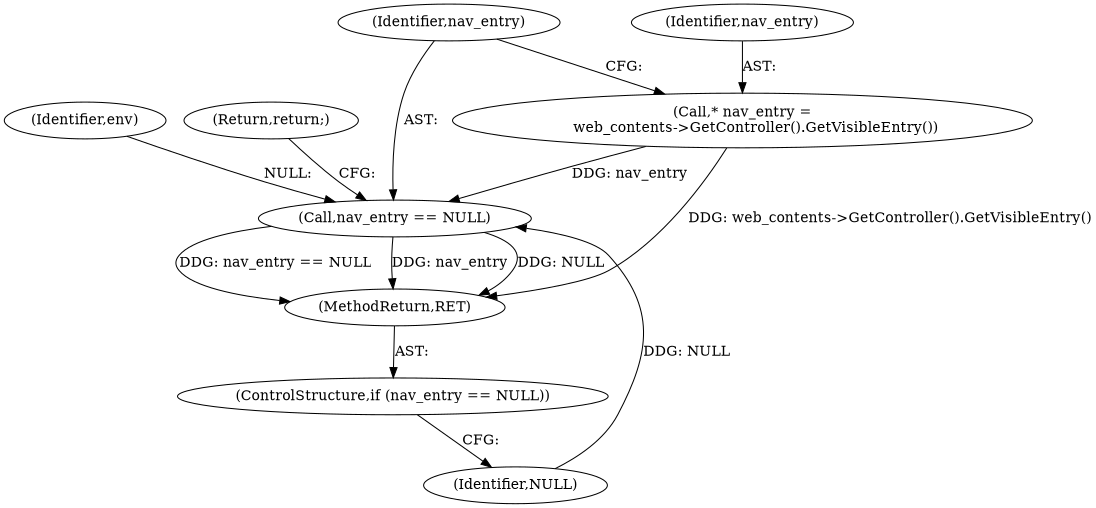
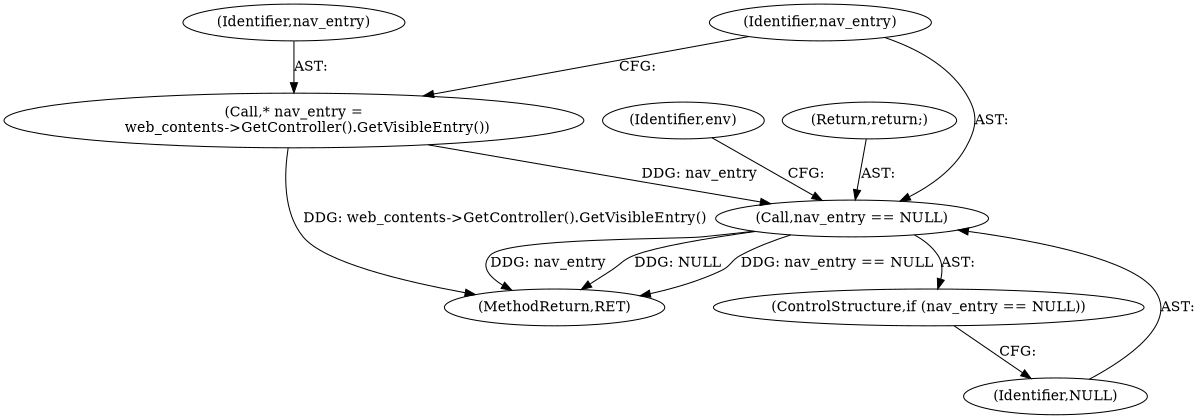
edge "(Identifier,env)" -> "(Call,nav_entry == NULL)": label "NULL: " -> "CFG: "
edge "(Return,return;)" -> "(Call,nav_entry == NULL)": label "CFG: " -> "AST: "
edge "(MethodReturn,RET)" -> "(ControlStructure,if (nav_entry == NULL))": now "(Call,nav_entry == NULL)" -> "(ControlStructure,if (nav_entry == NULL))"
edge "(Identifier,NULL)" -> "(Call,nav_entry == NULL)": label "DDG: NULL" -> "AST: "
